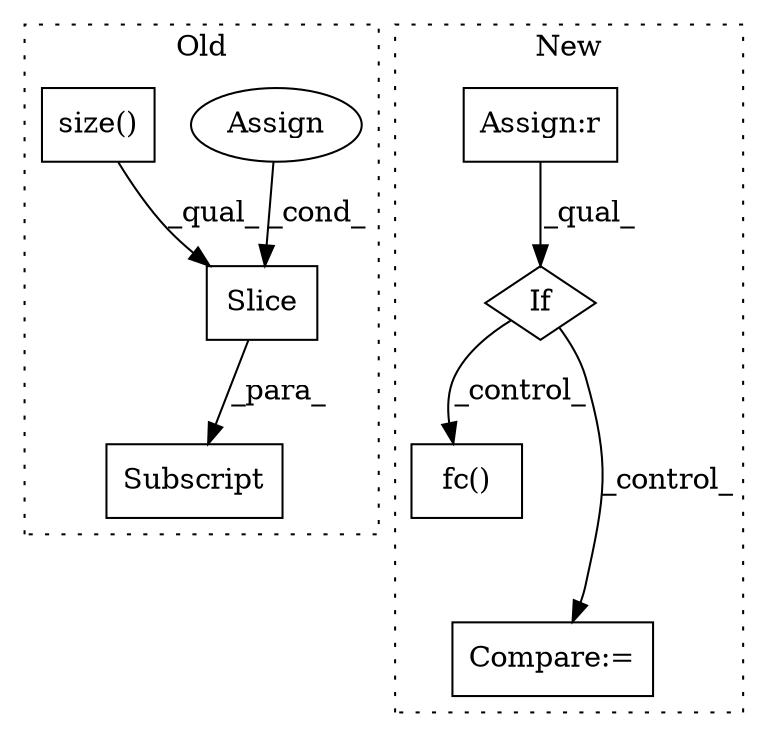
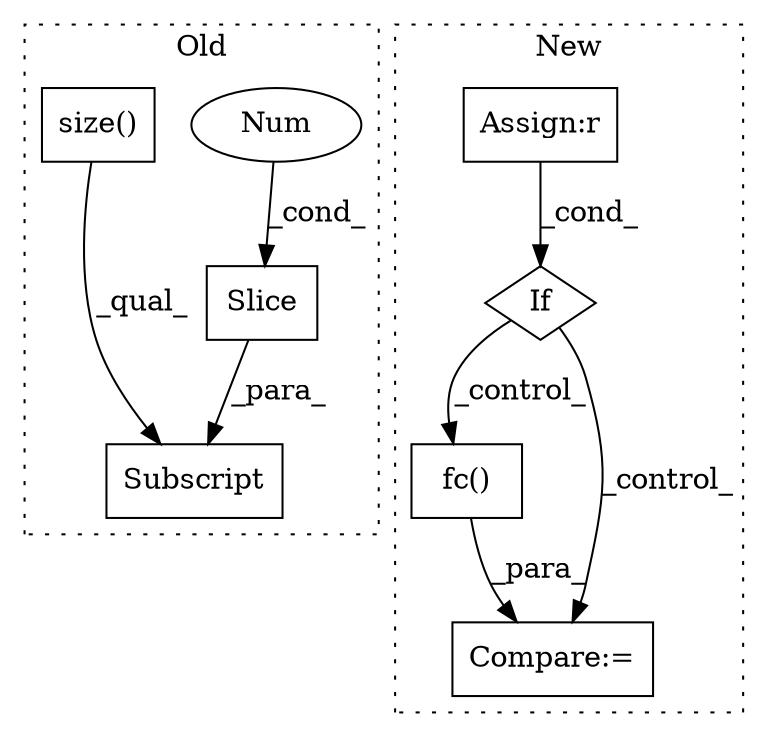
node "Assign": label "Assign" -> "Num"
edge "size()" -> "Slice": now "size()" -> "Subscript"
edge "Assign:r" -> "If": label "_qual_" -> "_cond_"
edge "fc()" -> "Compare:=": added, label "_para_"
